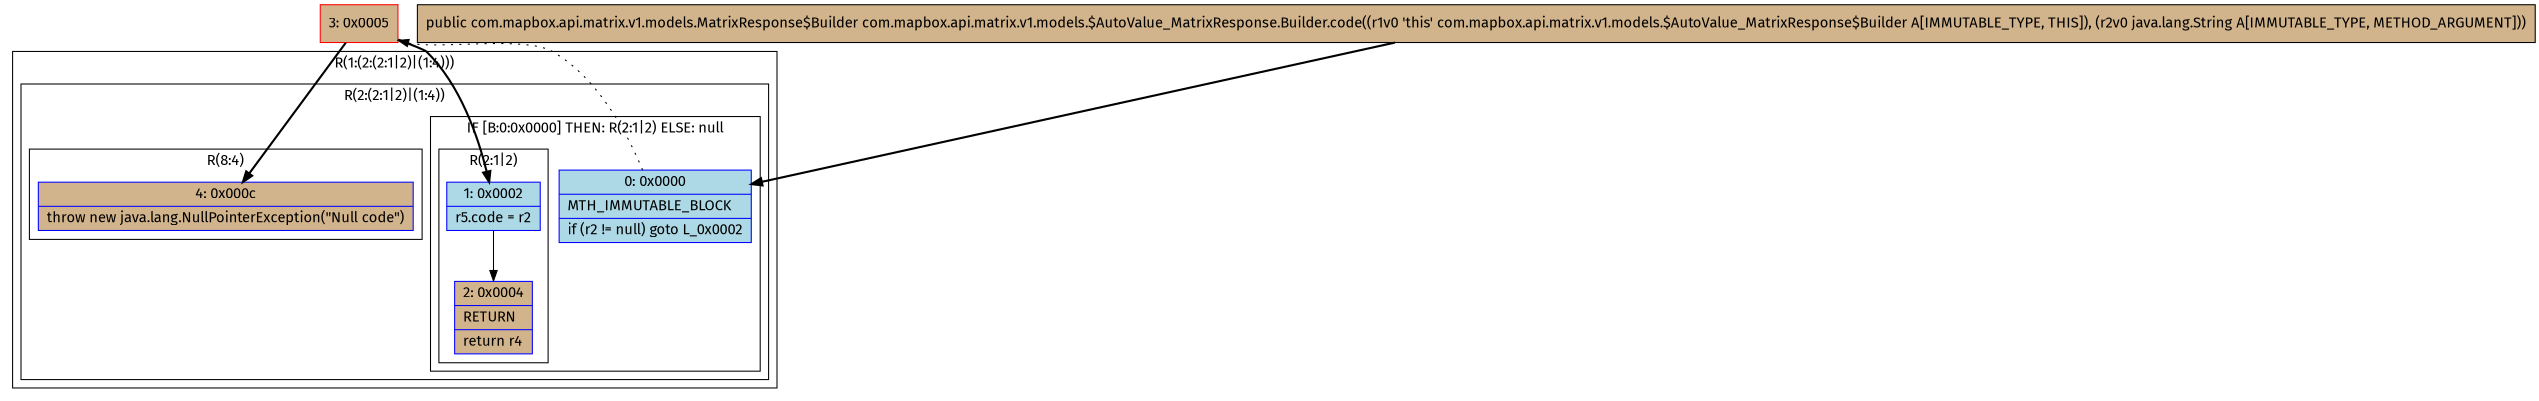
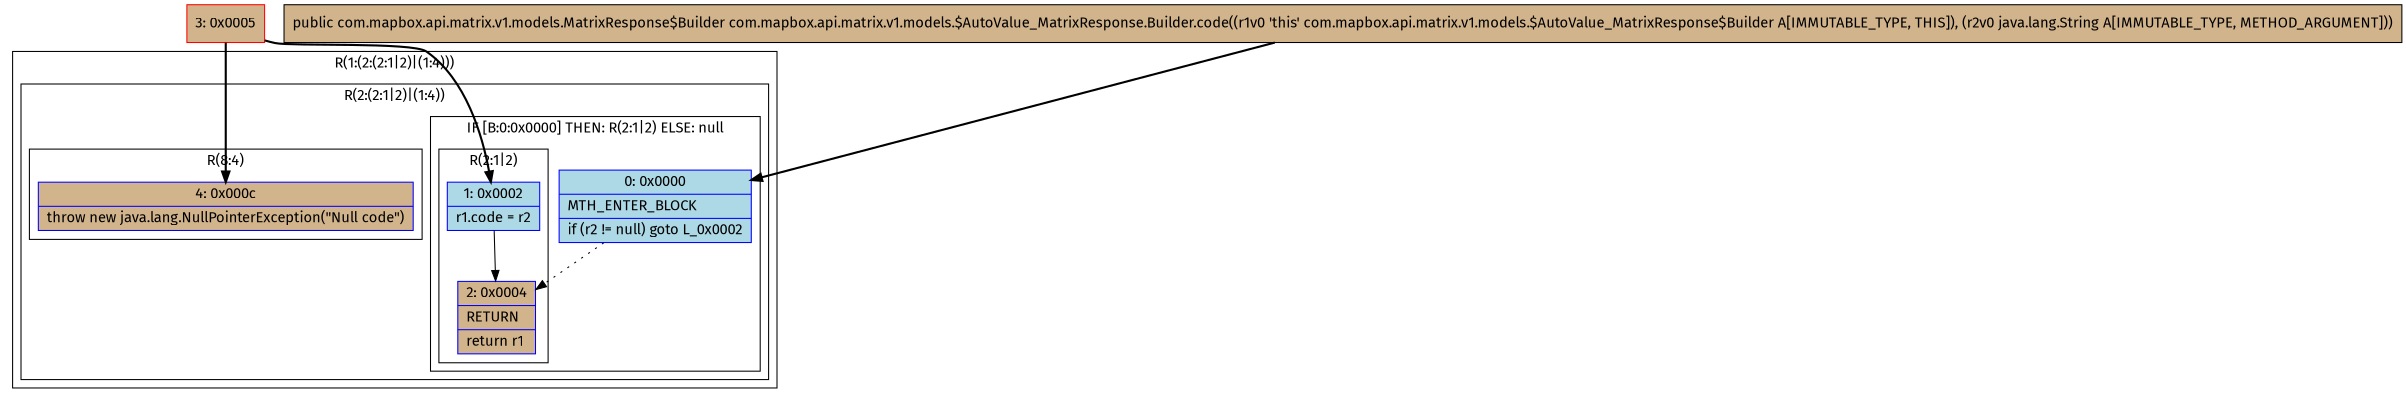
edge "0: 0x0000" -> "3: 0x0005": now "0: 0x0000" -> "2: 0x0004"
node "0: 0x0000": text "MTH_IMMUTABLE_BLOCK" -> "MTH_ENTER_BLOCK"
node "1: 0x0002": text "r5.code = r2" -> "r1.code = r2"
node "2: 0x0004": text "return r4" -> "return r1"
